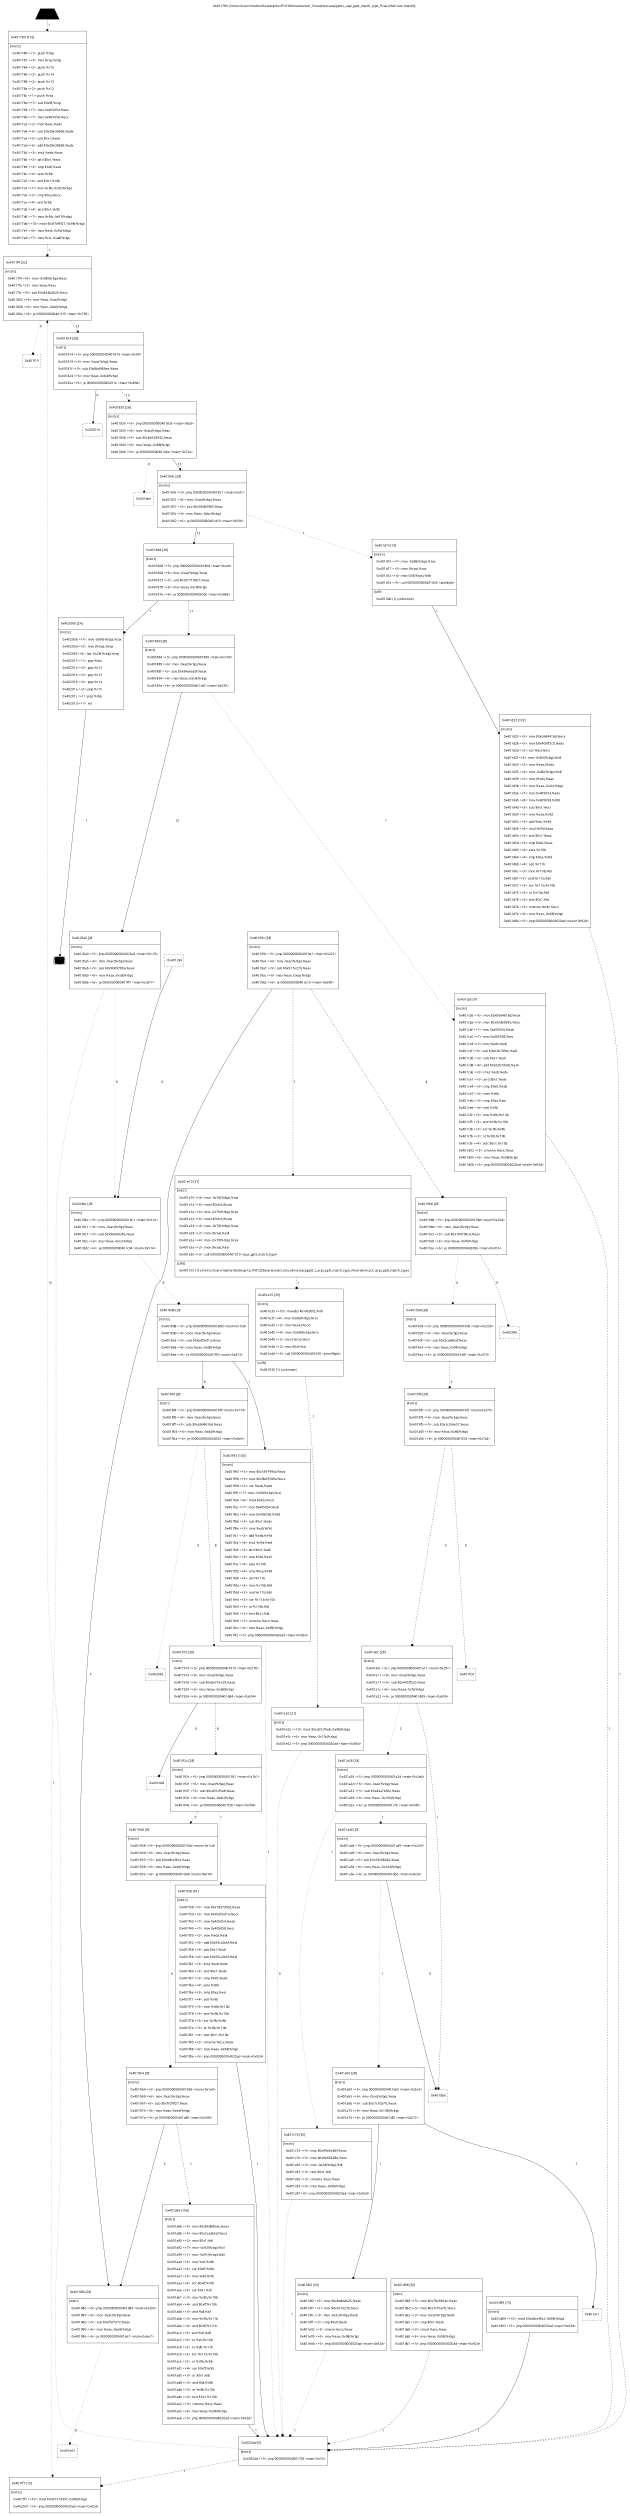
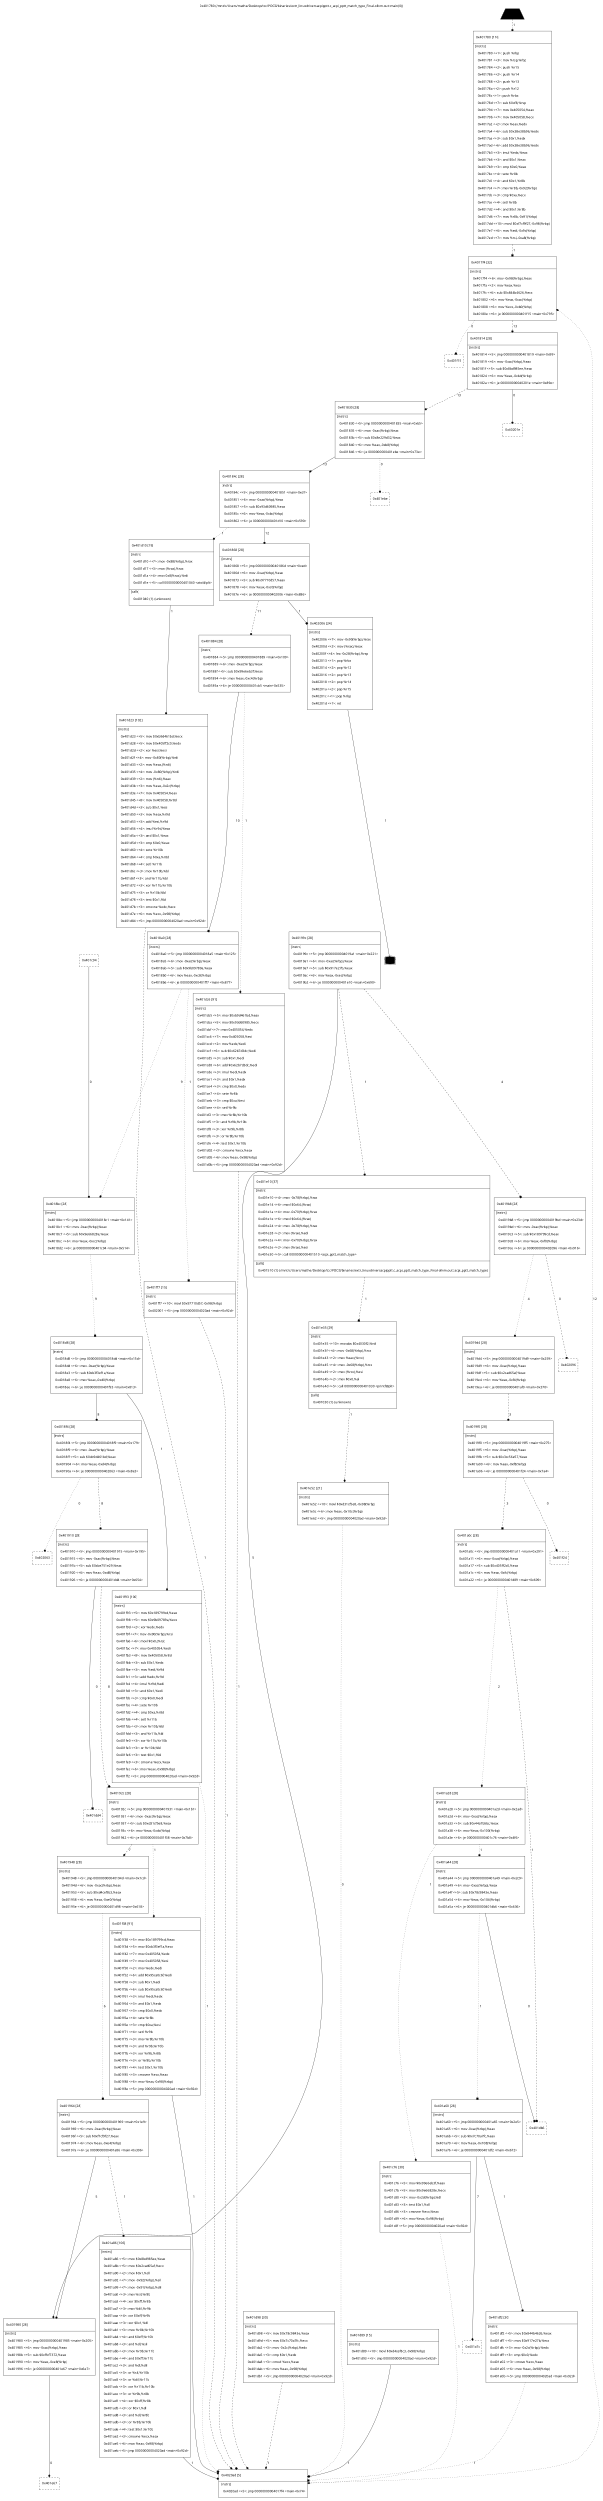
edge "0x401814 [28]" -> "0x40201e": arrowhead diamond -> dot
edge "0x4018a0 [28]" -> "0x401ff7 [15]": arrowhead diamond -> box
edge "0x401980 [28]" -> "0x401e67": style dotted -> solid
edge "0x4020ad [5]" -> "0x401ff7 [15]": reversed
